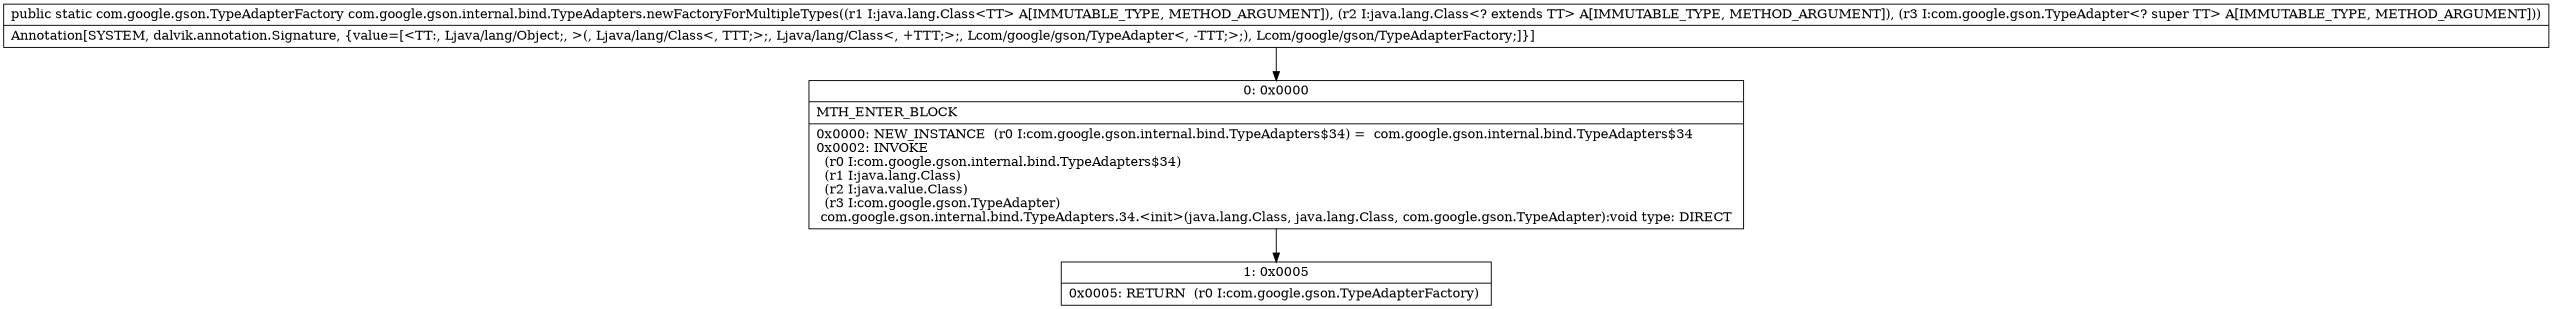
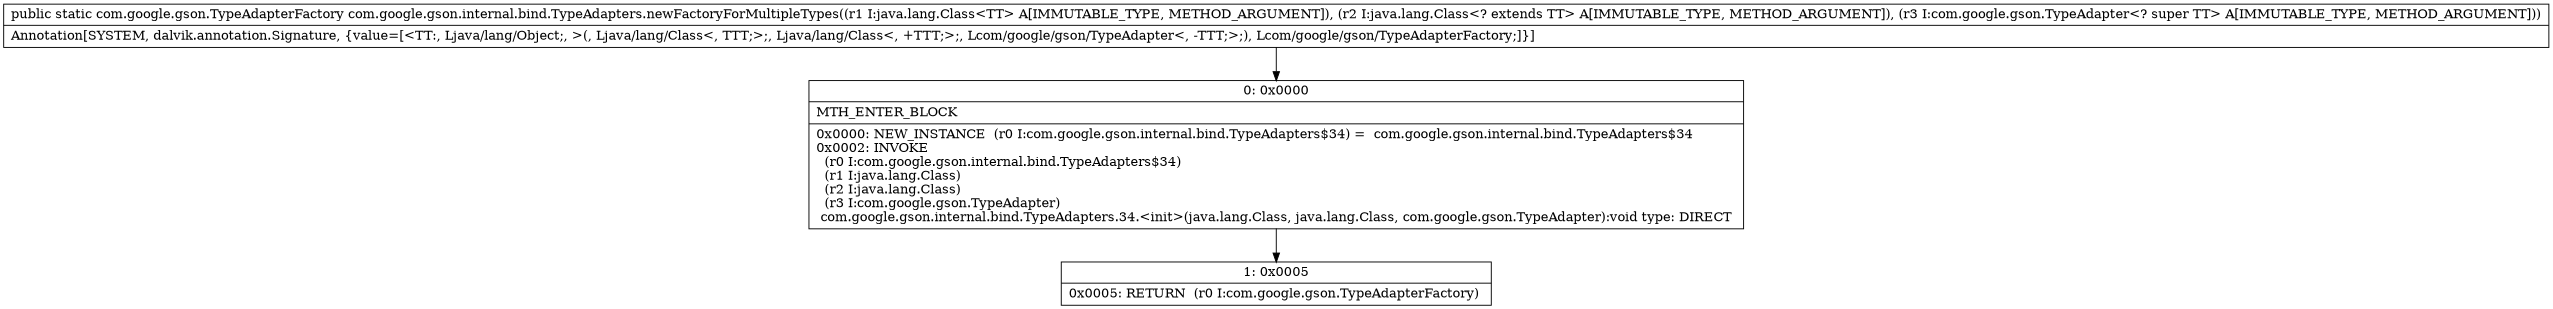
node "0: 0x0000": text "(r2 I:java.value.Class)" -> "(r2 I:java.lang.Class)"
